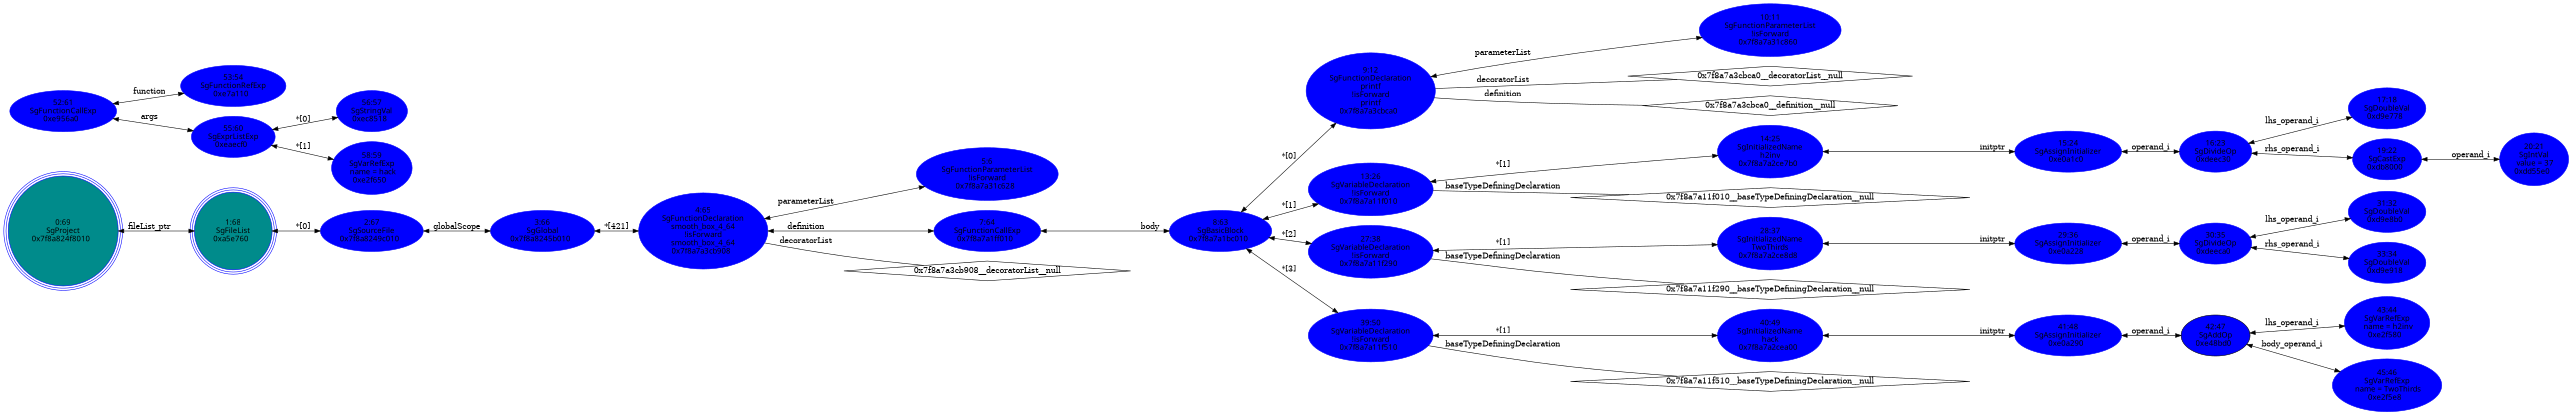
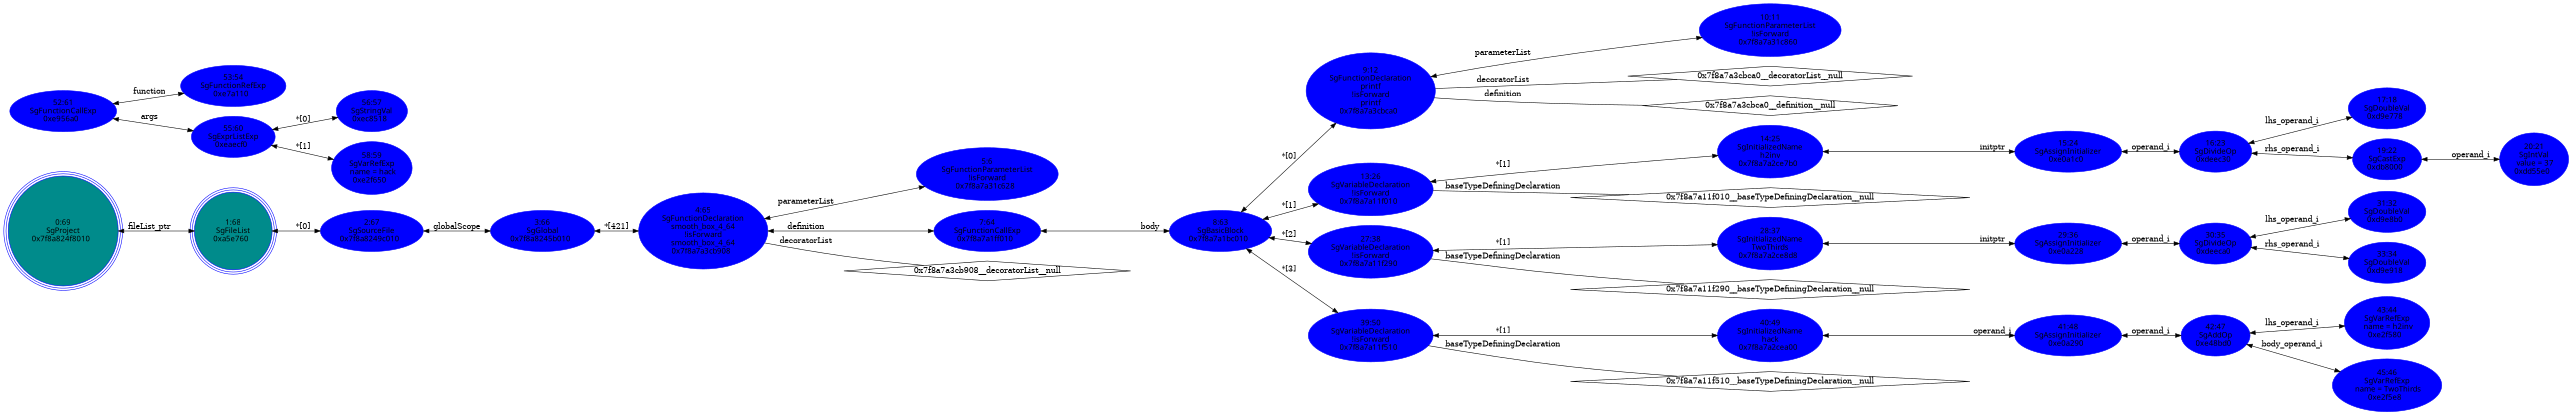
edge "40:49 SgInitializedName hack 0x7f8a7a2cea00" -- "41:48 SgAssignInitializer 0xe0a290": label "initptr" -> "operand_i"
node "42:47 SgAddOp 0xe48bd0": color black -> blue
